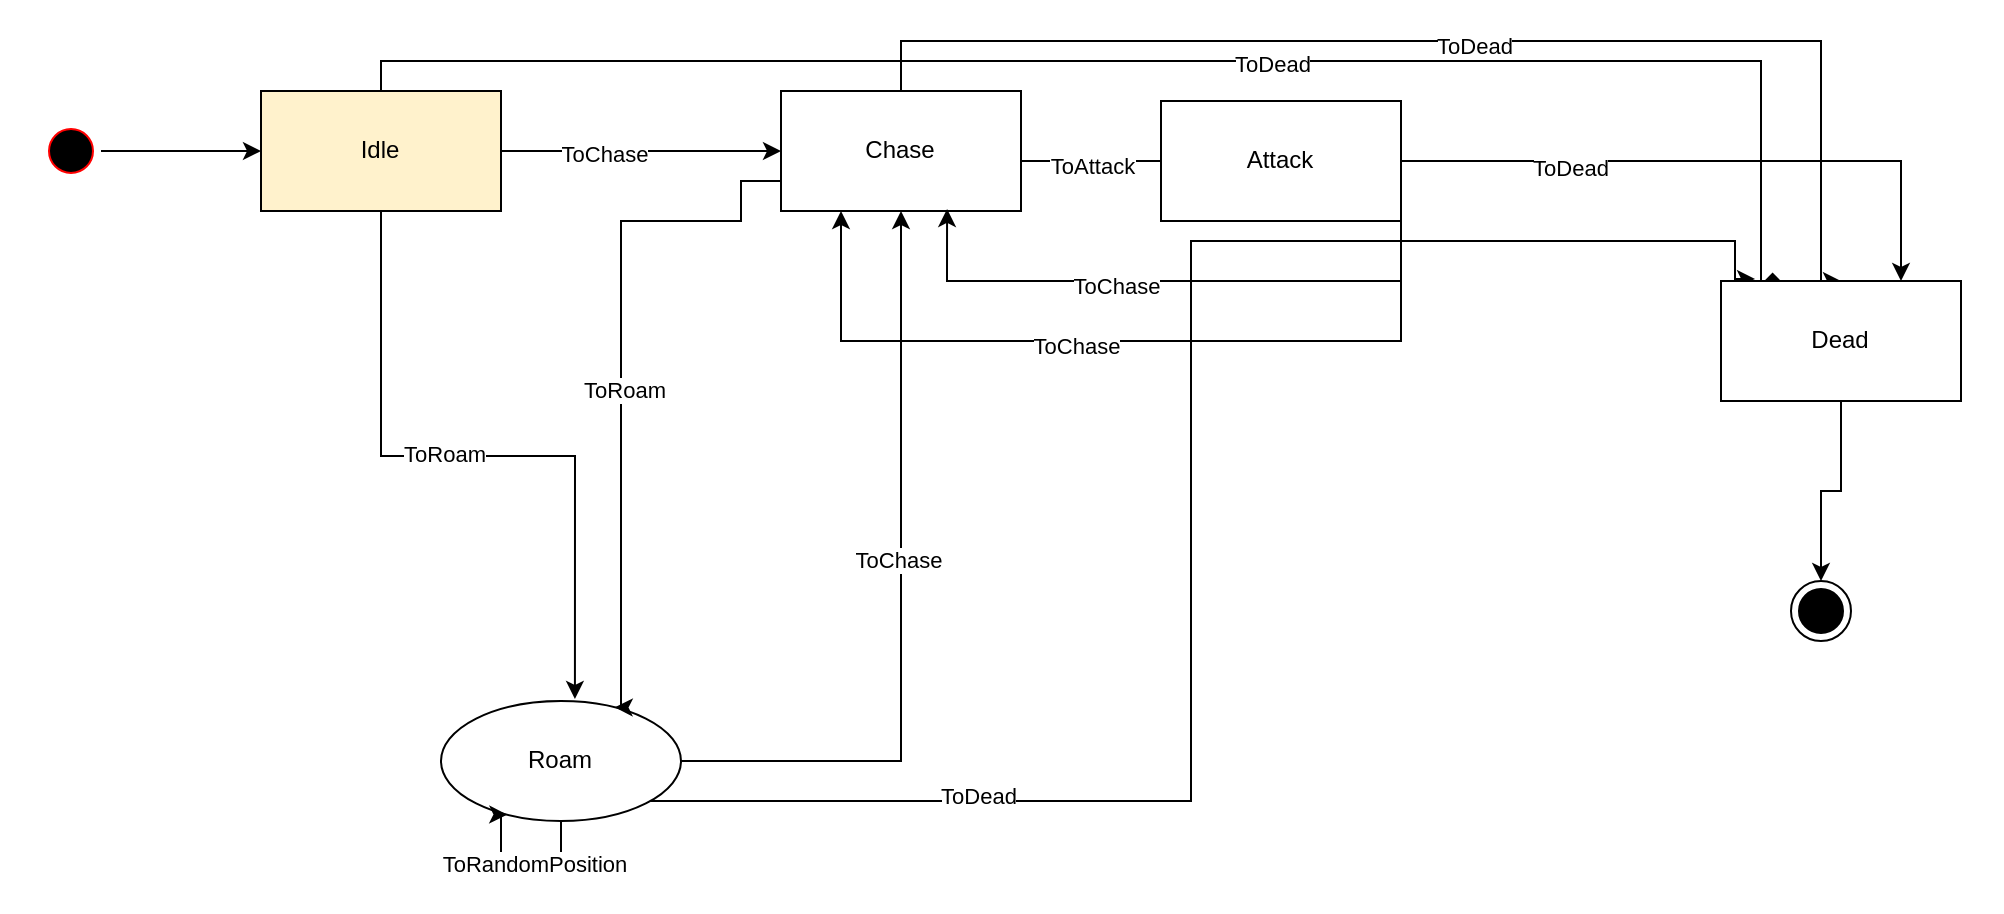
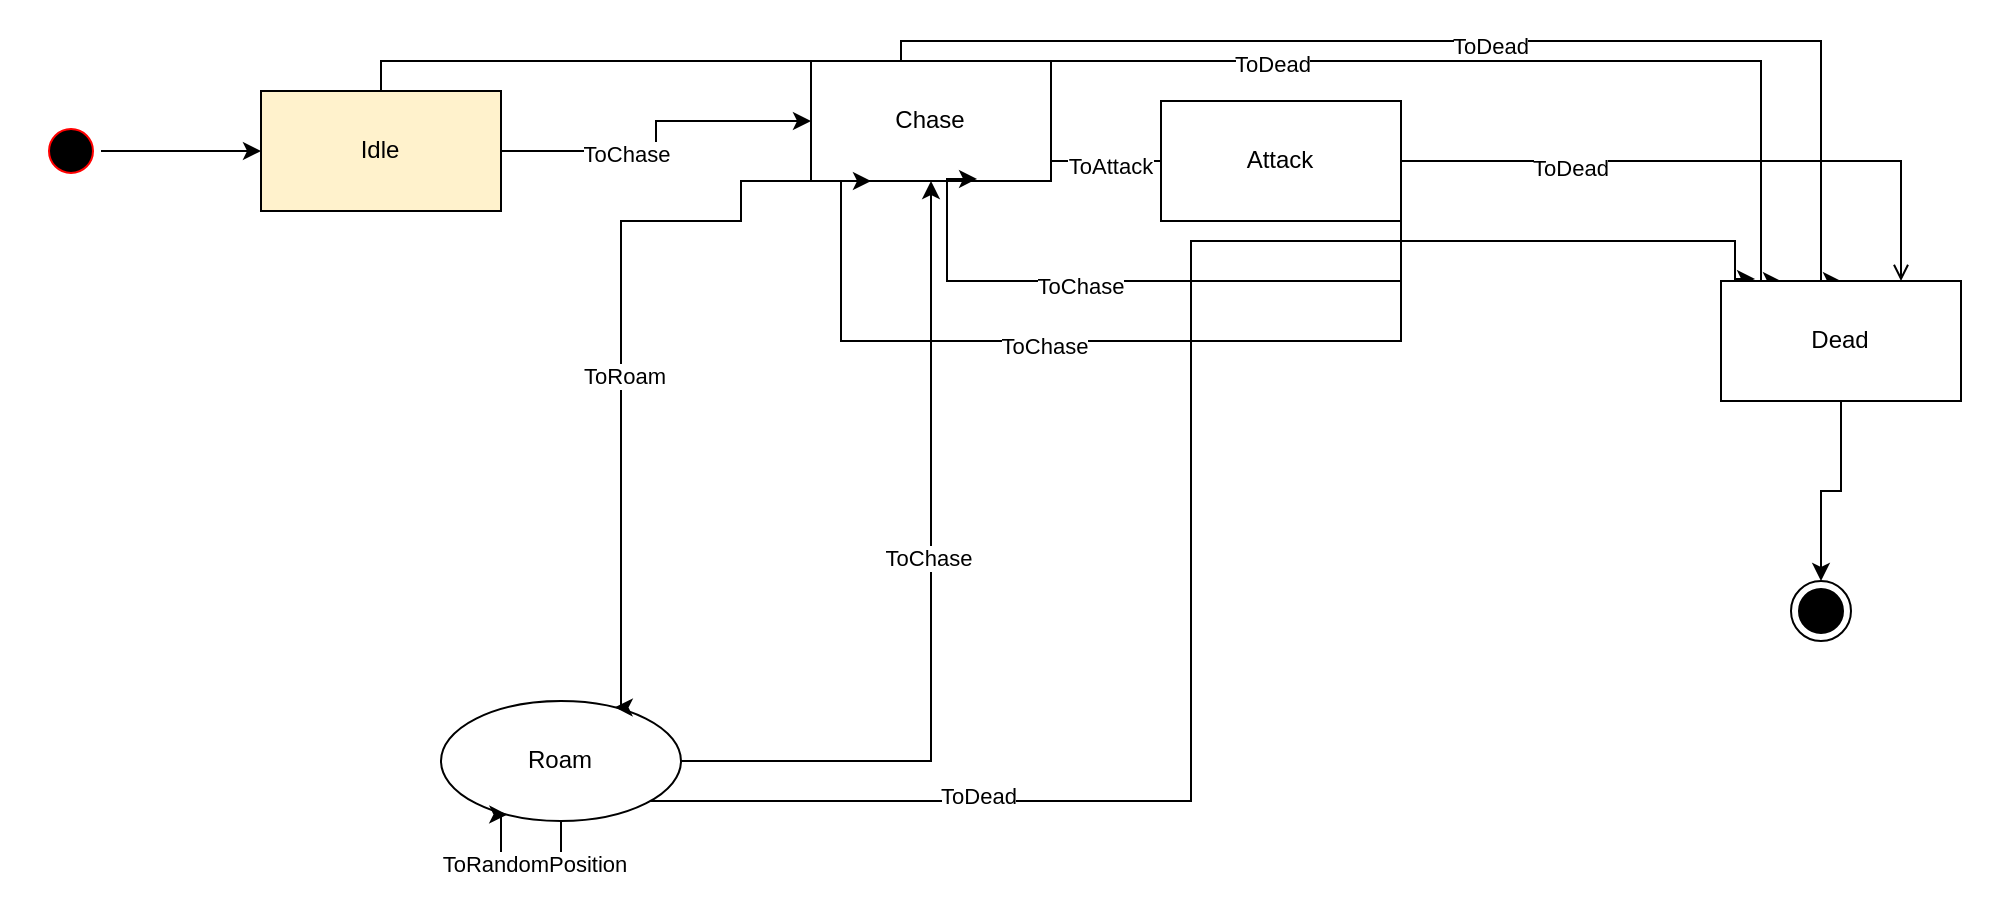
node "Chase": moved (901, 151) -> (931, 121)
edge "Attack" -> "Dead": arrowhead classic -> open
edge "Idle" -> "Dead": arrowhead diamond -> classic
edge "Idle" -> "Roam": removed, label "ToRoam"
